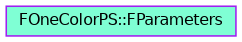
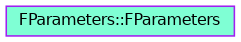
node "FOneColorPS::FParameters": label "FOneColorPS::FParameters" -> "FParameters::FParameters"
